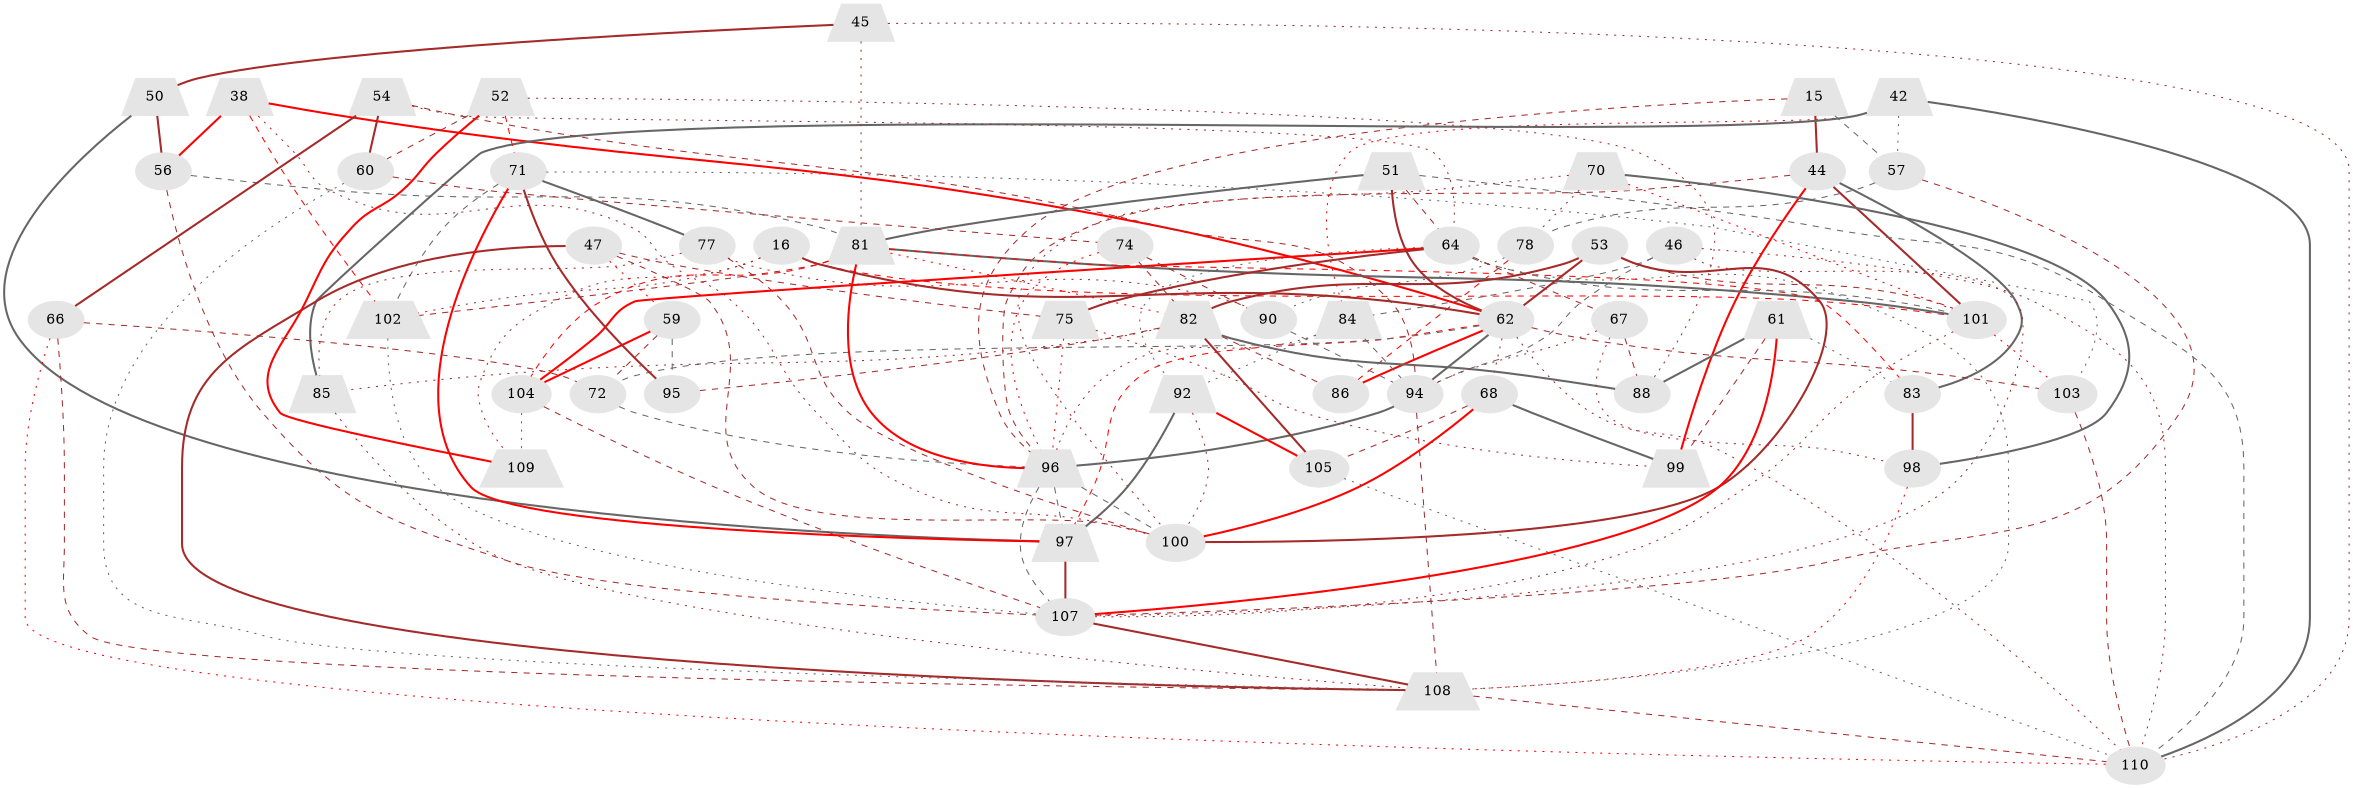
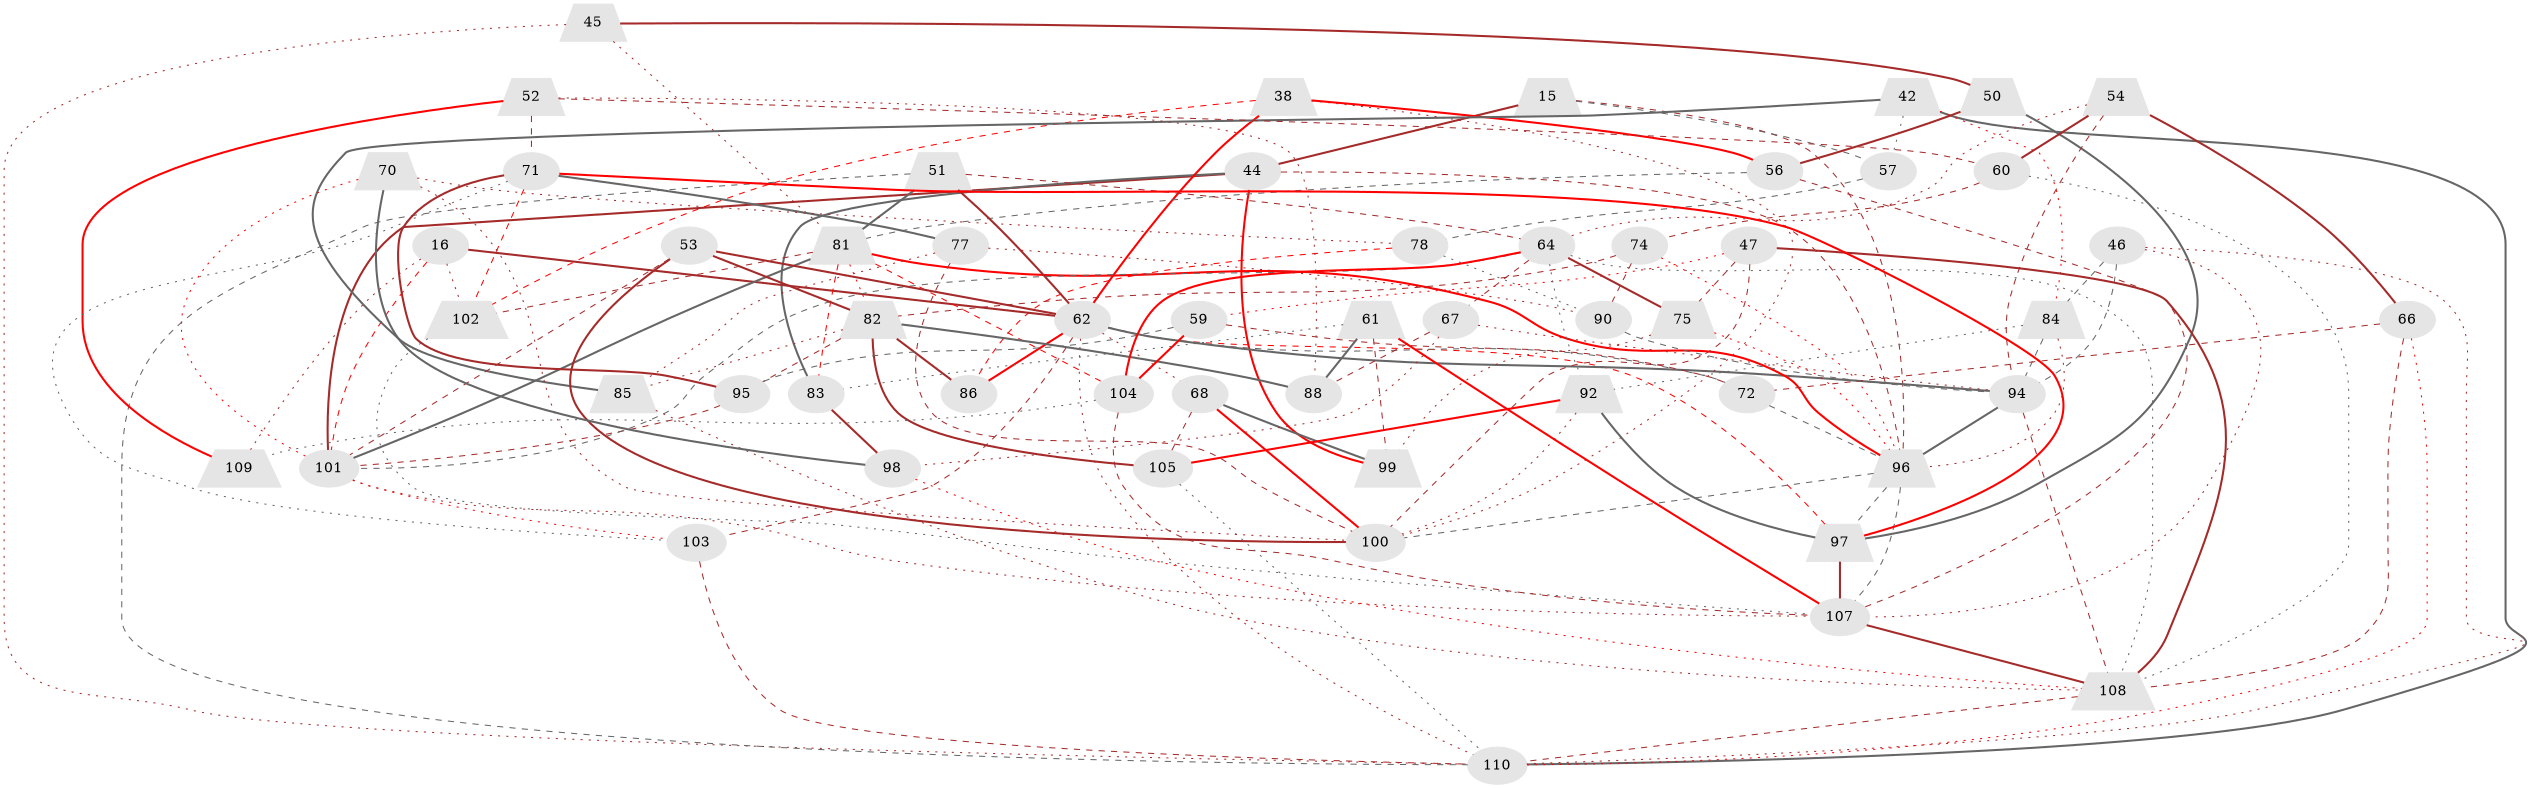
edge "71" -- "102": color gray40 -> red
edge "82" -- "86": style dashed -> bold
edge "95" -- "101": added
edge "57" -- "107": removed
